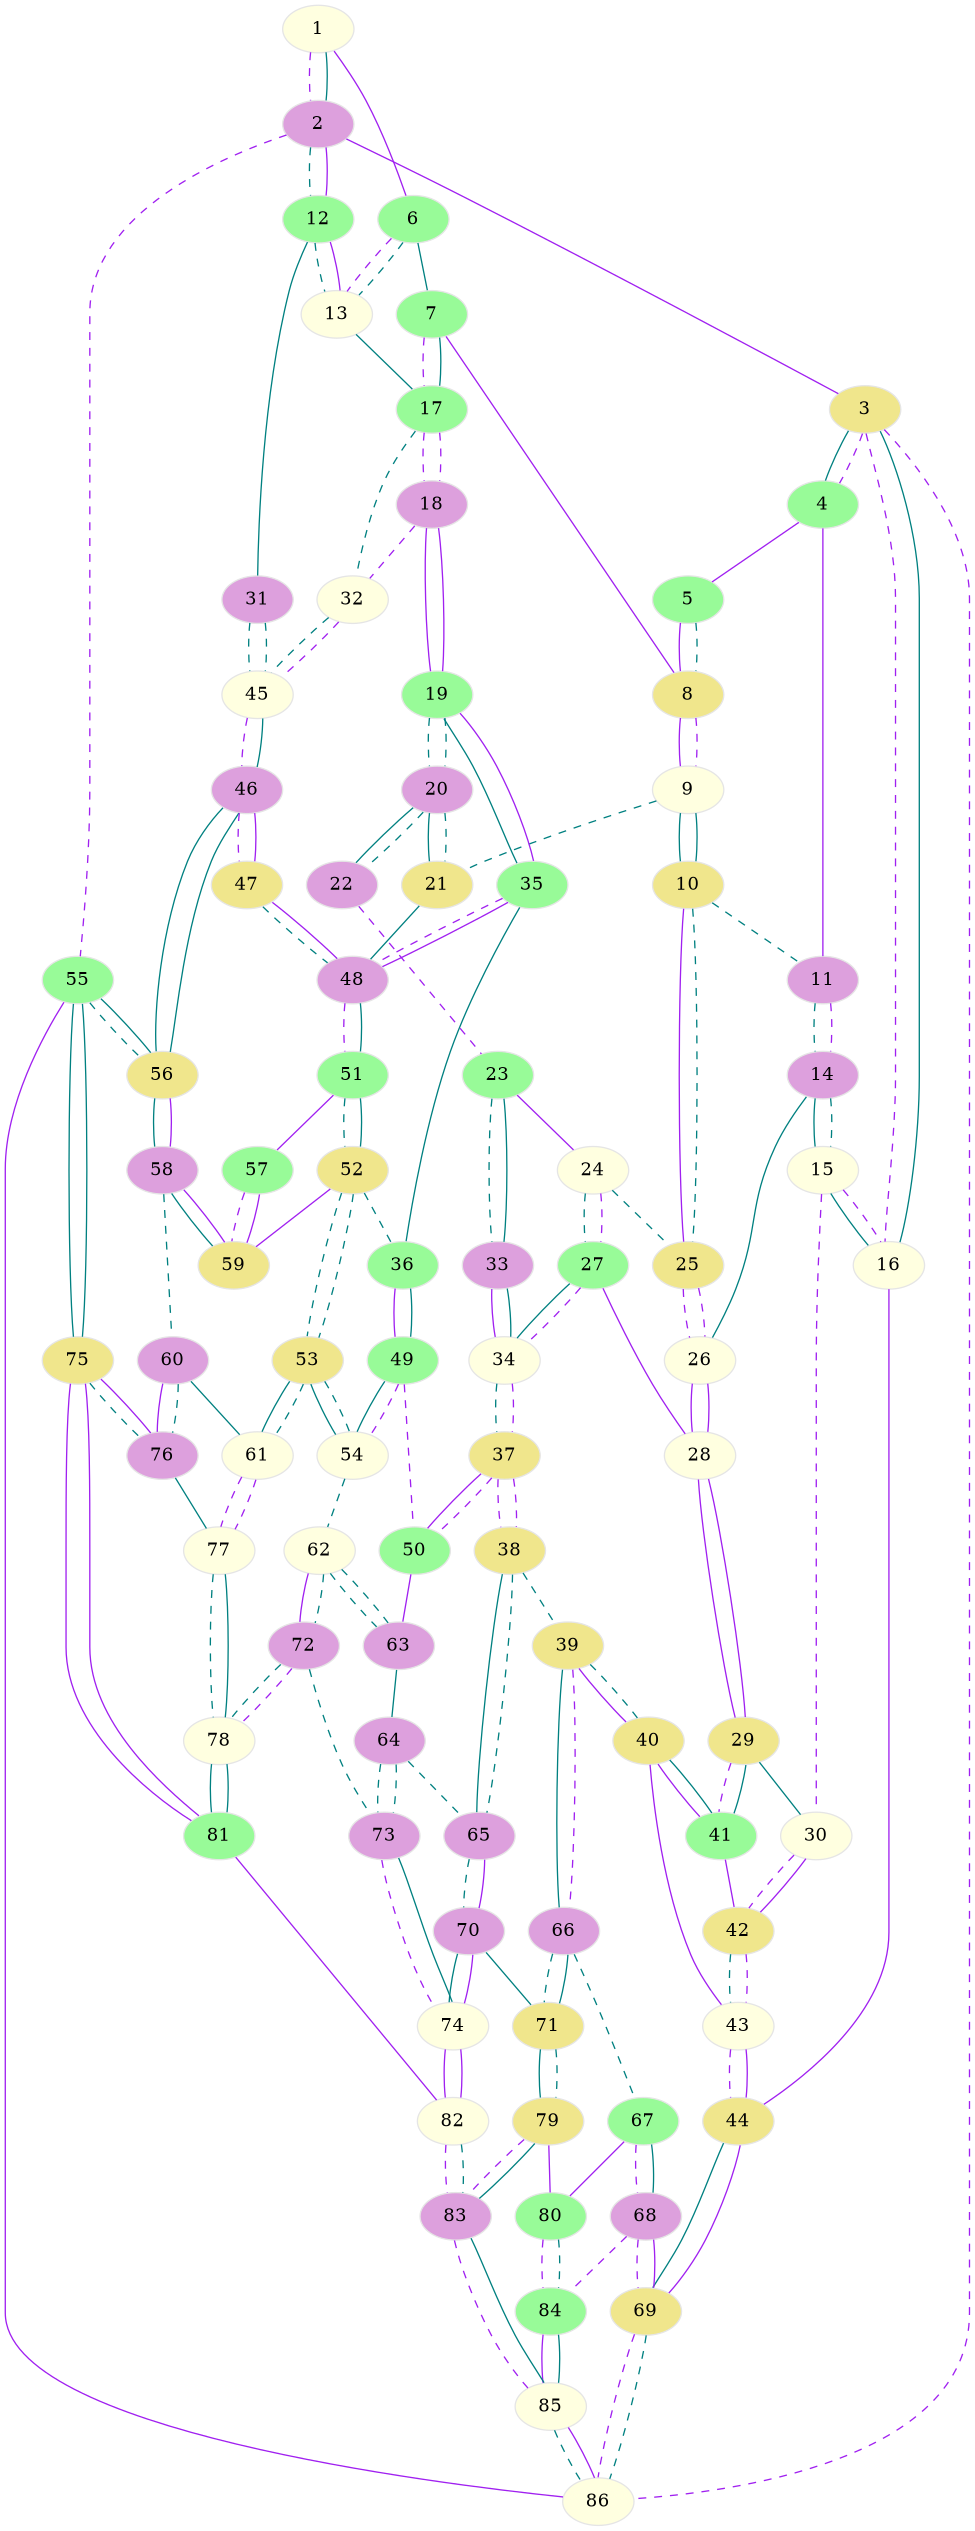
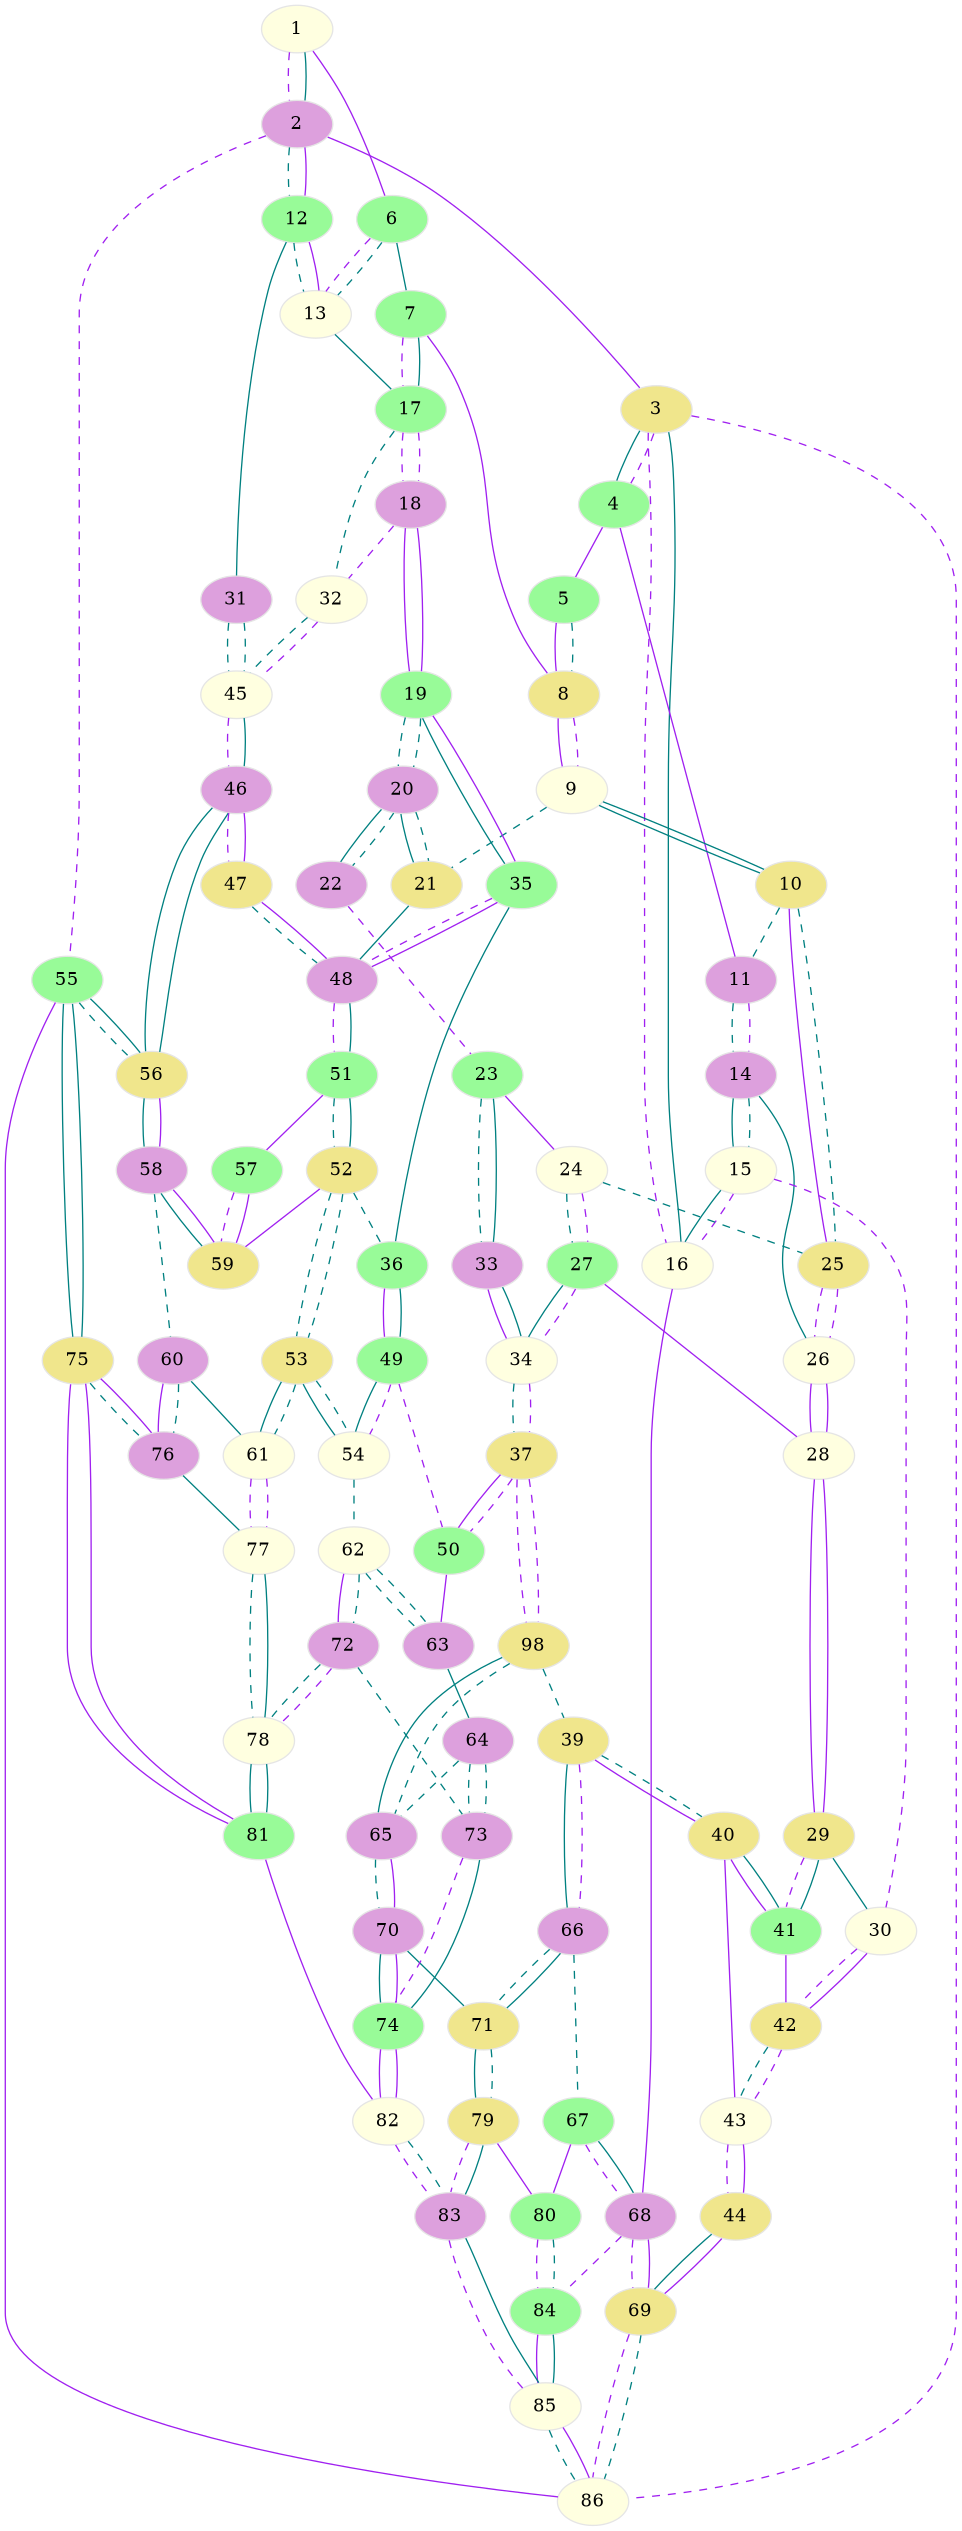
node "38": label "38" -> "98"
edge "16" -- "44": now "16" -- "68"
node "74": fillcolor lightyellow -> palegreen
